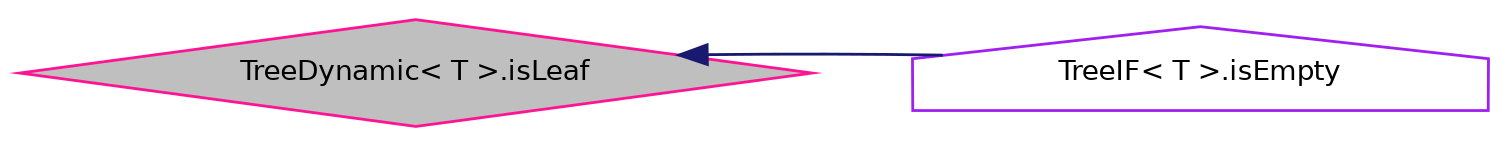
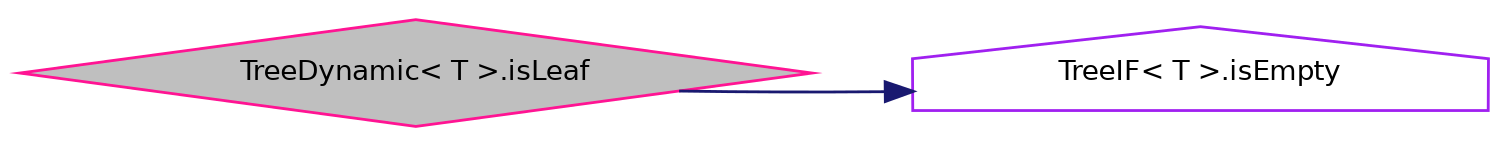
edge "TreeIF< T >.isEmpty" -> "TreeDynamic< T >.isLeaf": reversed
